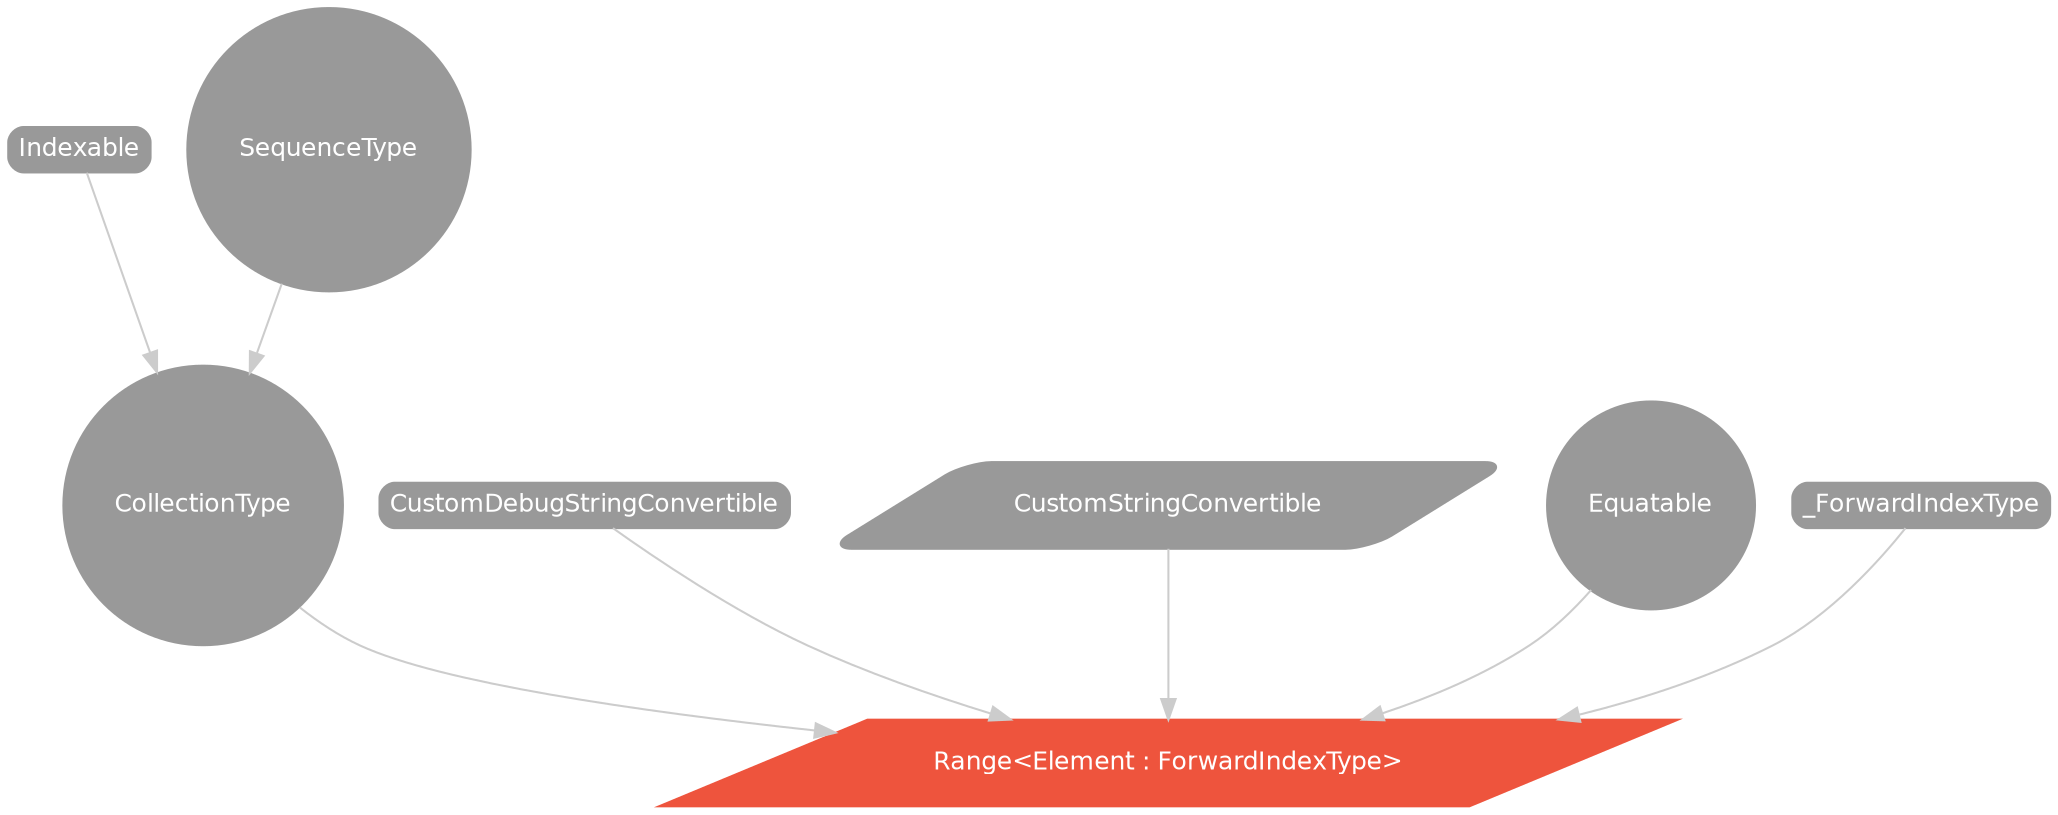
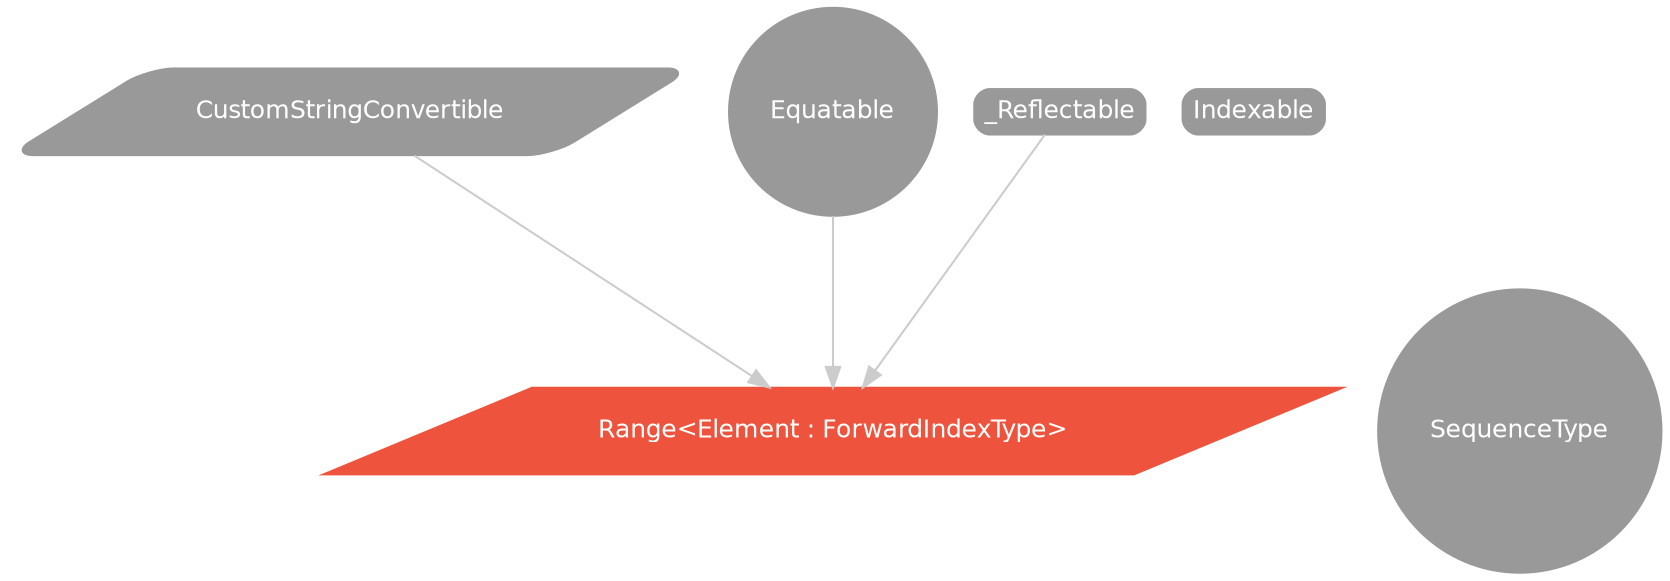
node "CollectionType": removed
node "CustomDebugStringConvertible": removed
node "_ForwardIndexType": label "_ForwardIndexType" -> "_Reflectable"
